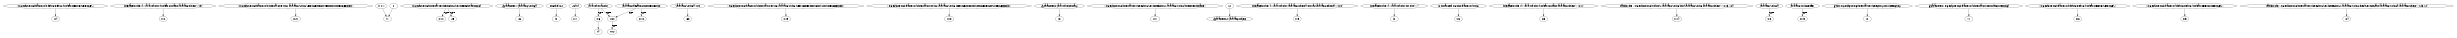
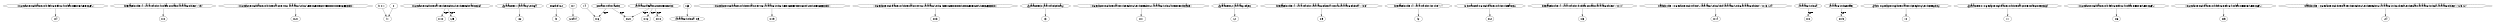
node "java.util.ArrayList": label "java.util.ArrayList" -> "contains.util.ArrayList"
node "r2 instanceof org.osgi.framework.Msg": label "r2 instanceof org.osgi.framework.Msg" -> "r2 instanceof org.osgi.framework.ServiceFactory"
edge "r22[i1]" -> "$r7": reversed
edge "(java.lang.String[]) $r9" -> "r63": reversed
edge "r2" -> "@parameter2: java.lang.Object": reversed
edge "$r6" -> "r4": reversed
edge "$r20" -> "$r12": now "java.lang.IllegalArgumentException" -> "$r12"
